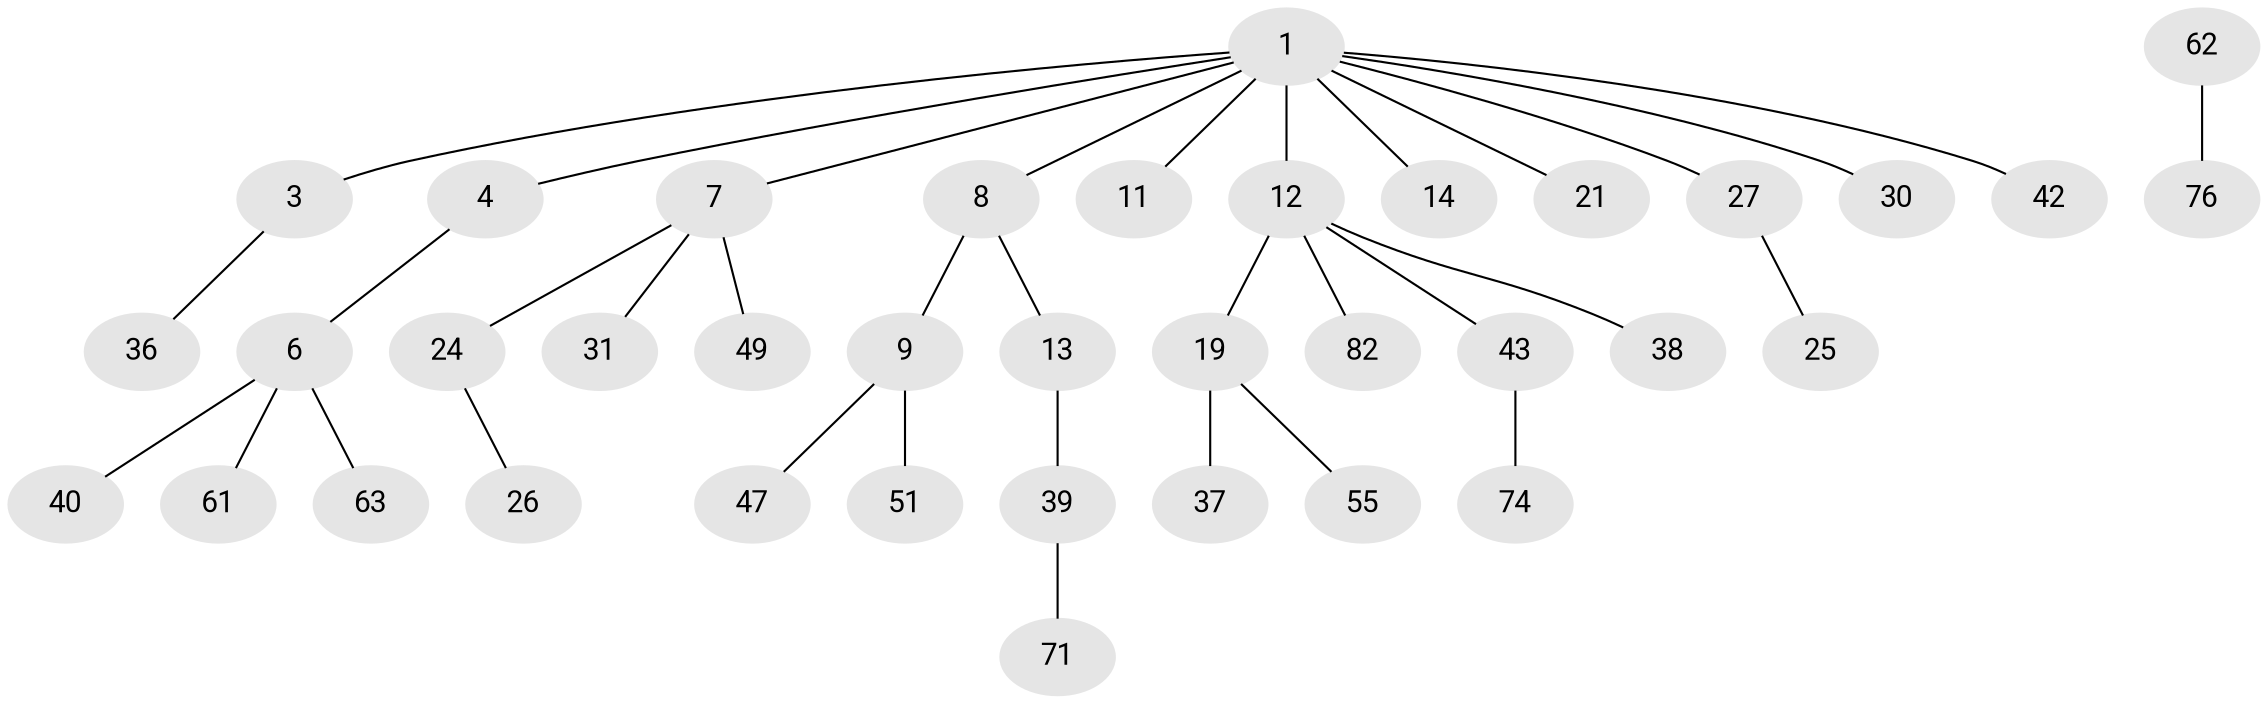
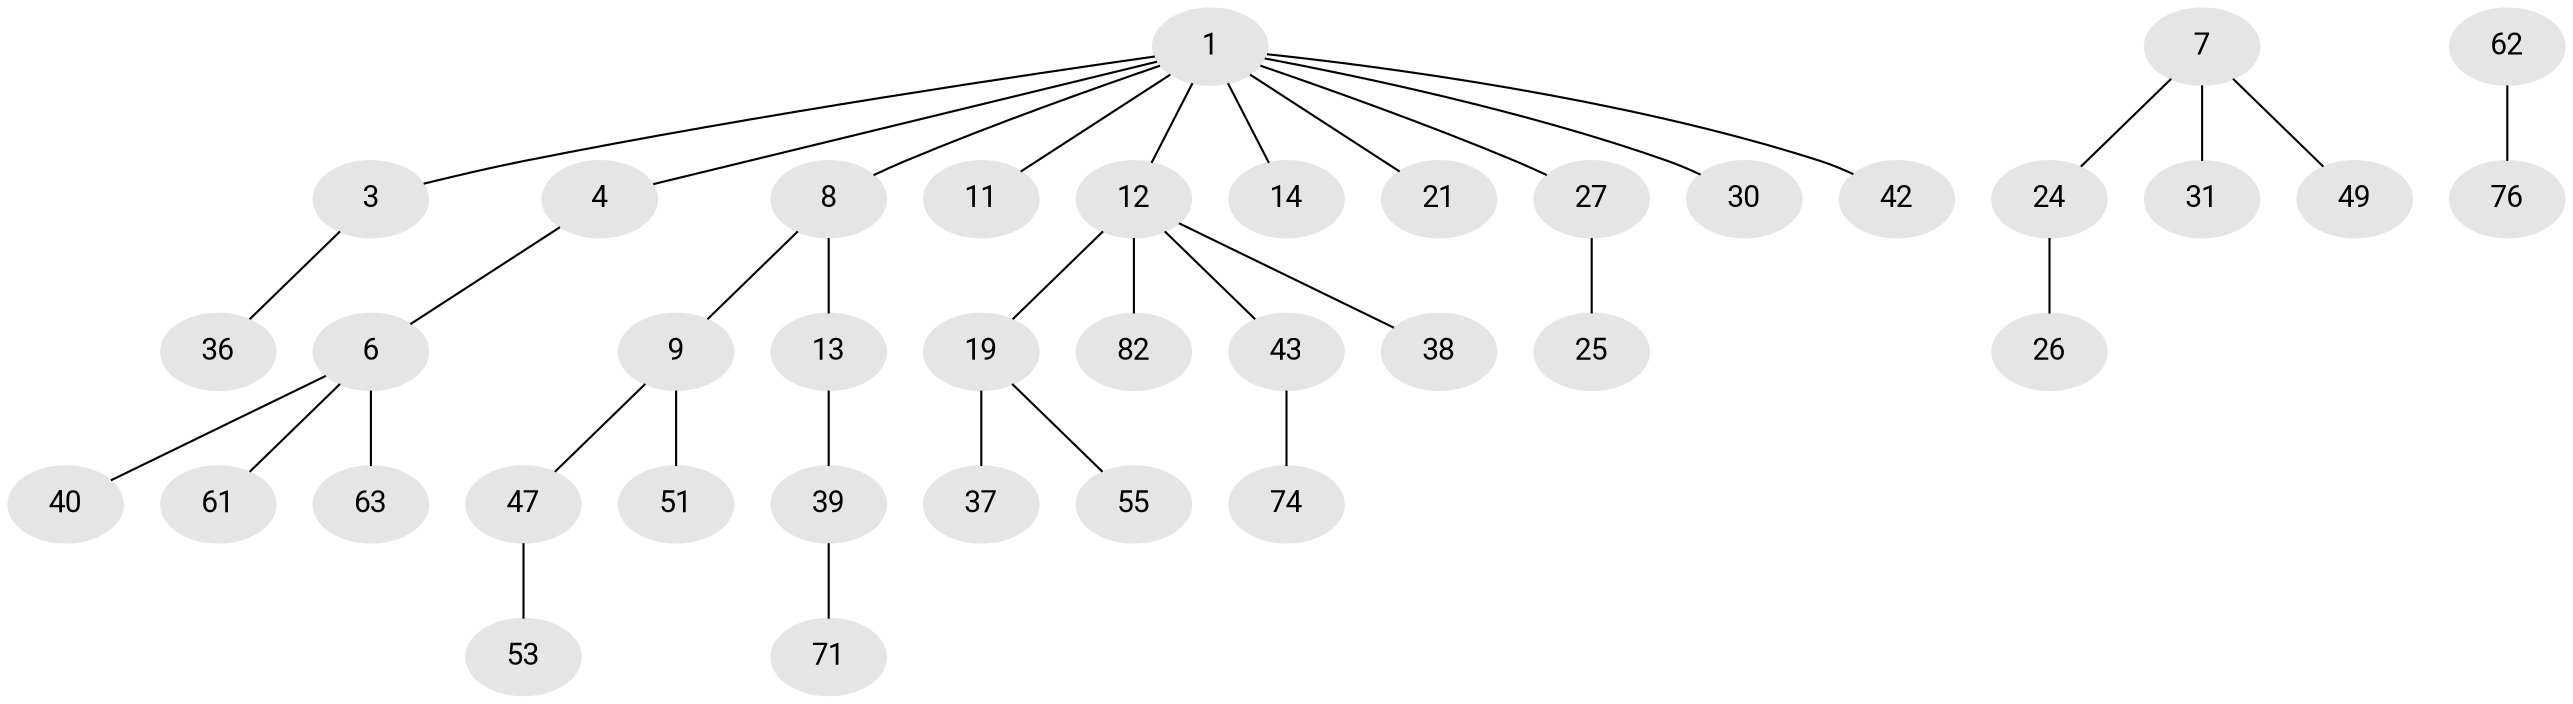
edge "1" -- "7": removed
node "53": added
